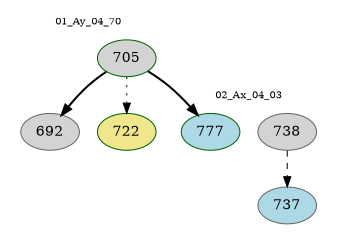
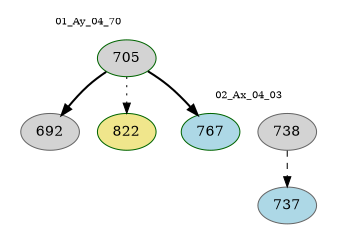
node "722": label "722" -> "822"
node "777": label "777" -> "767"
